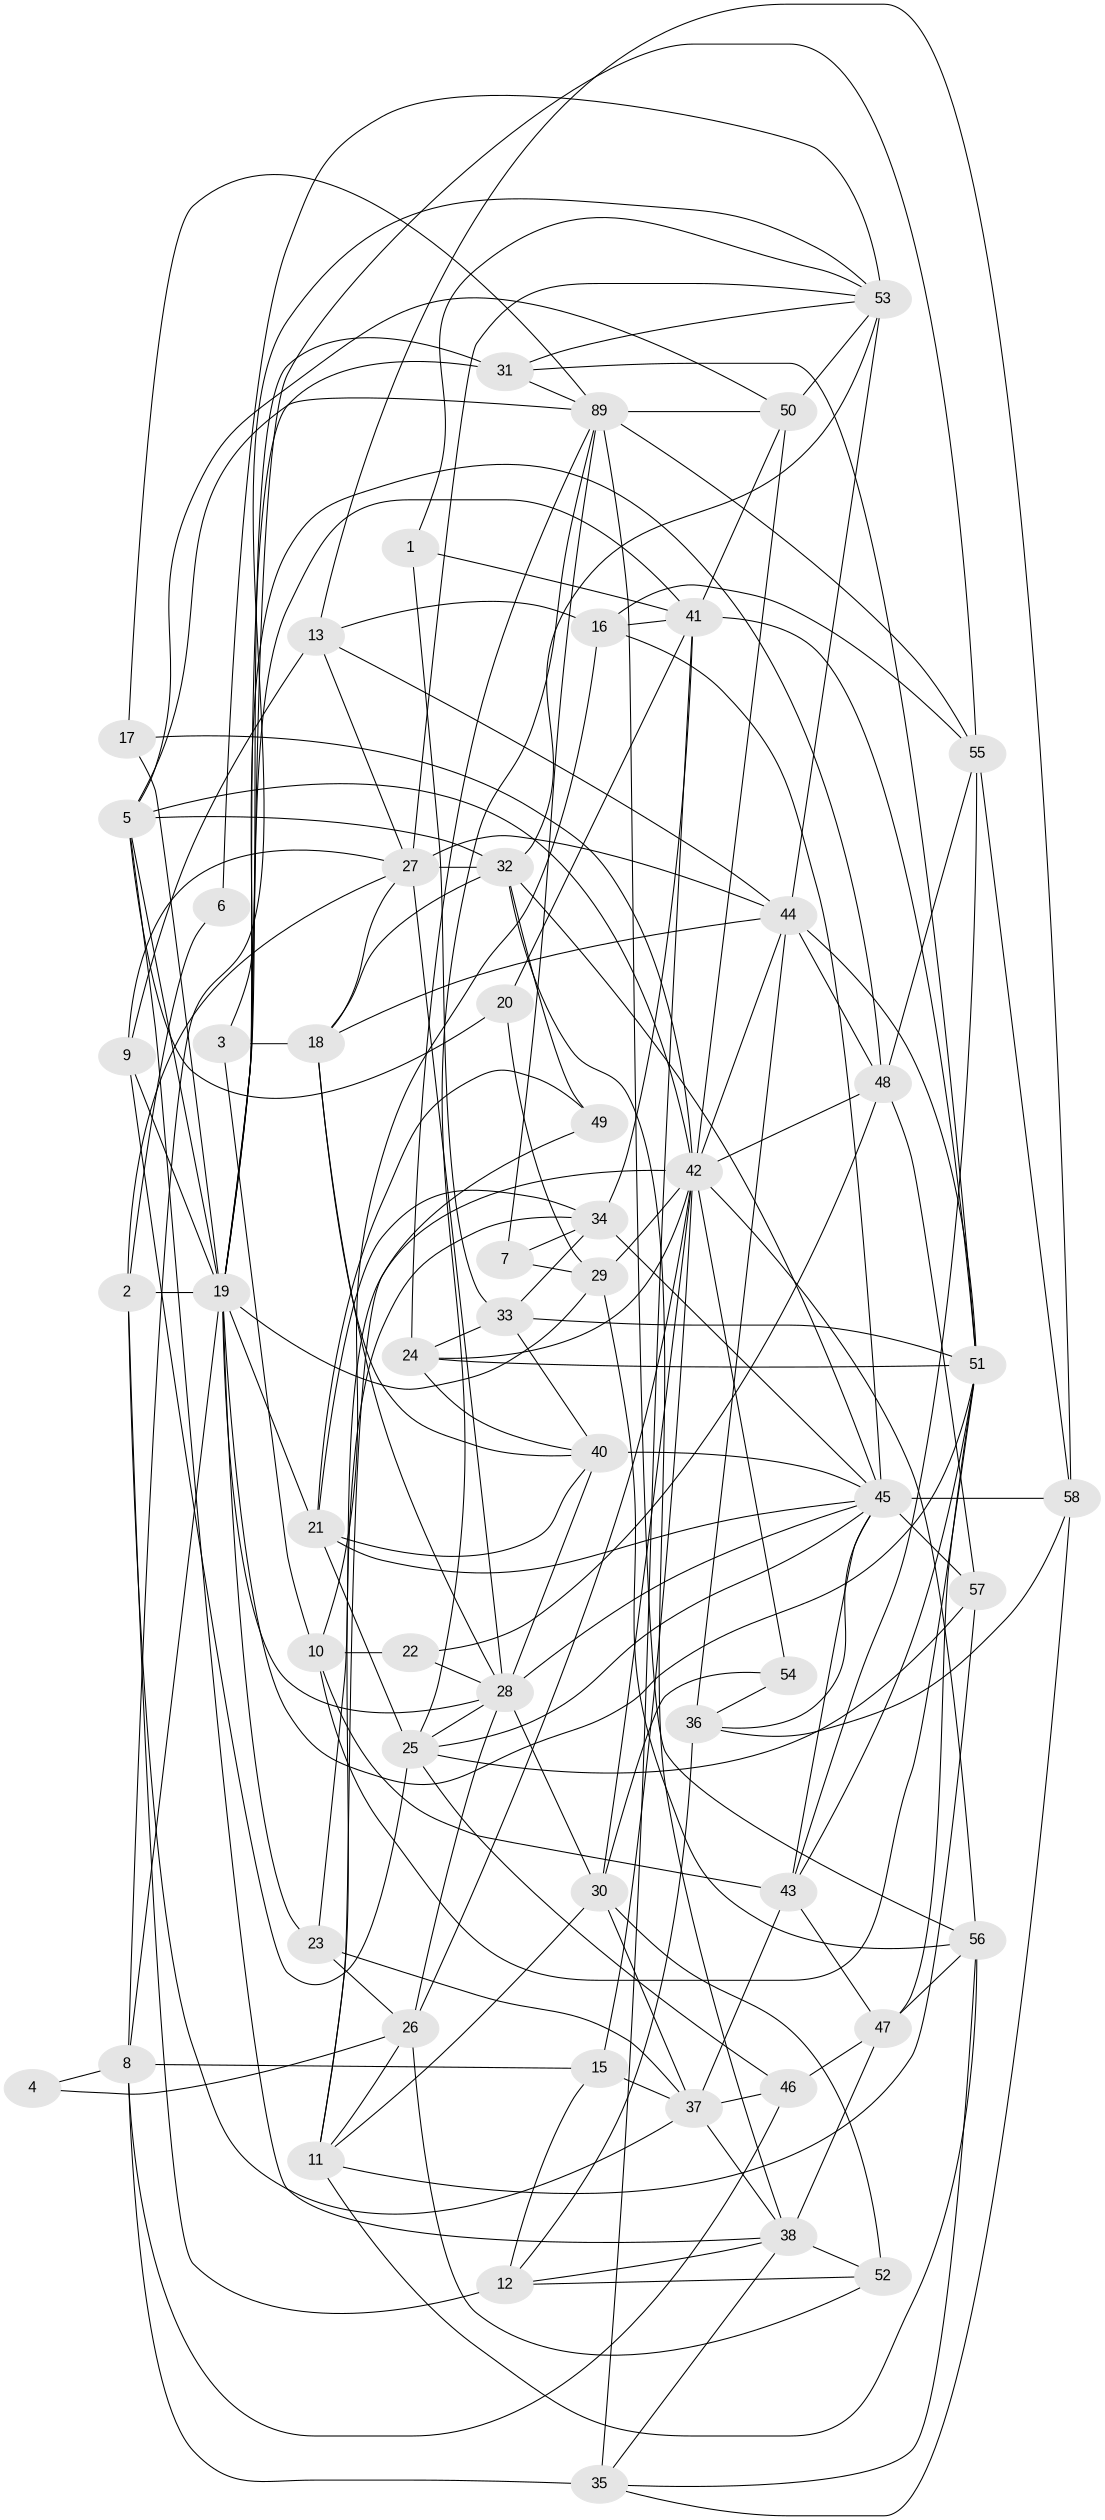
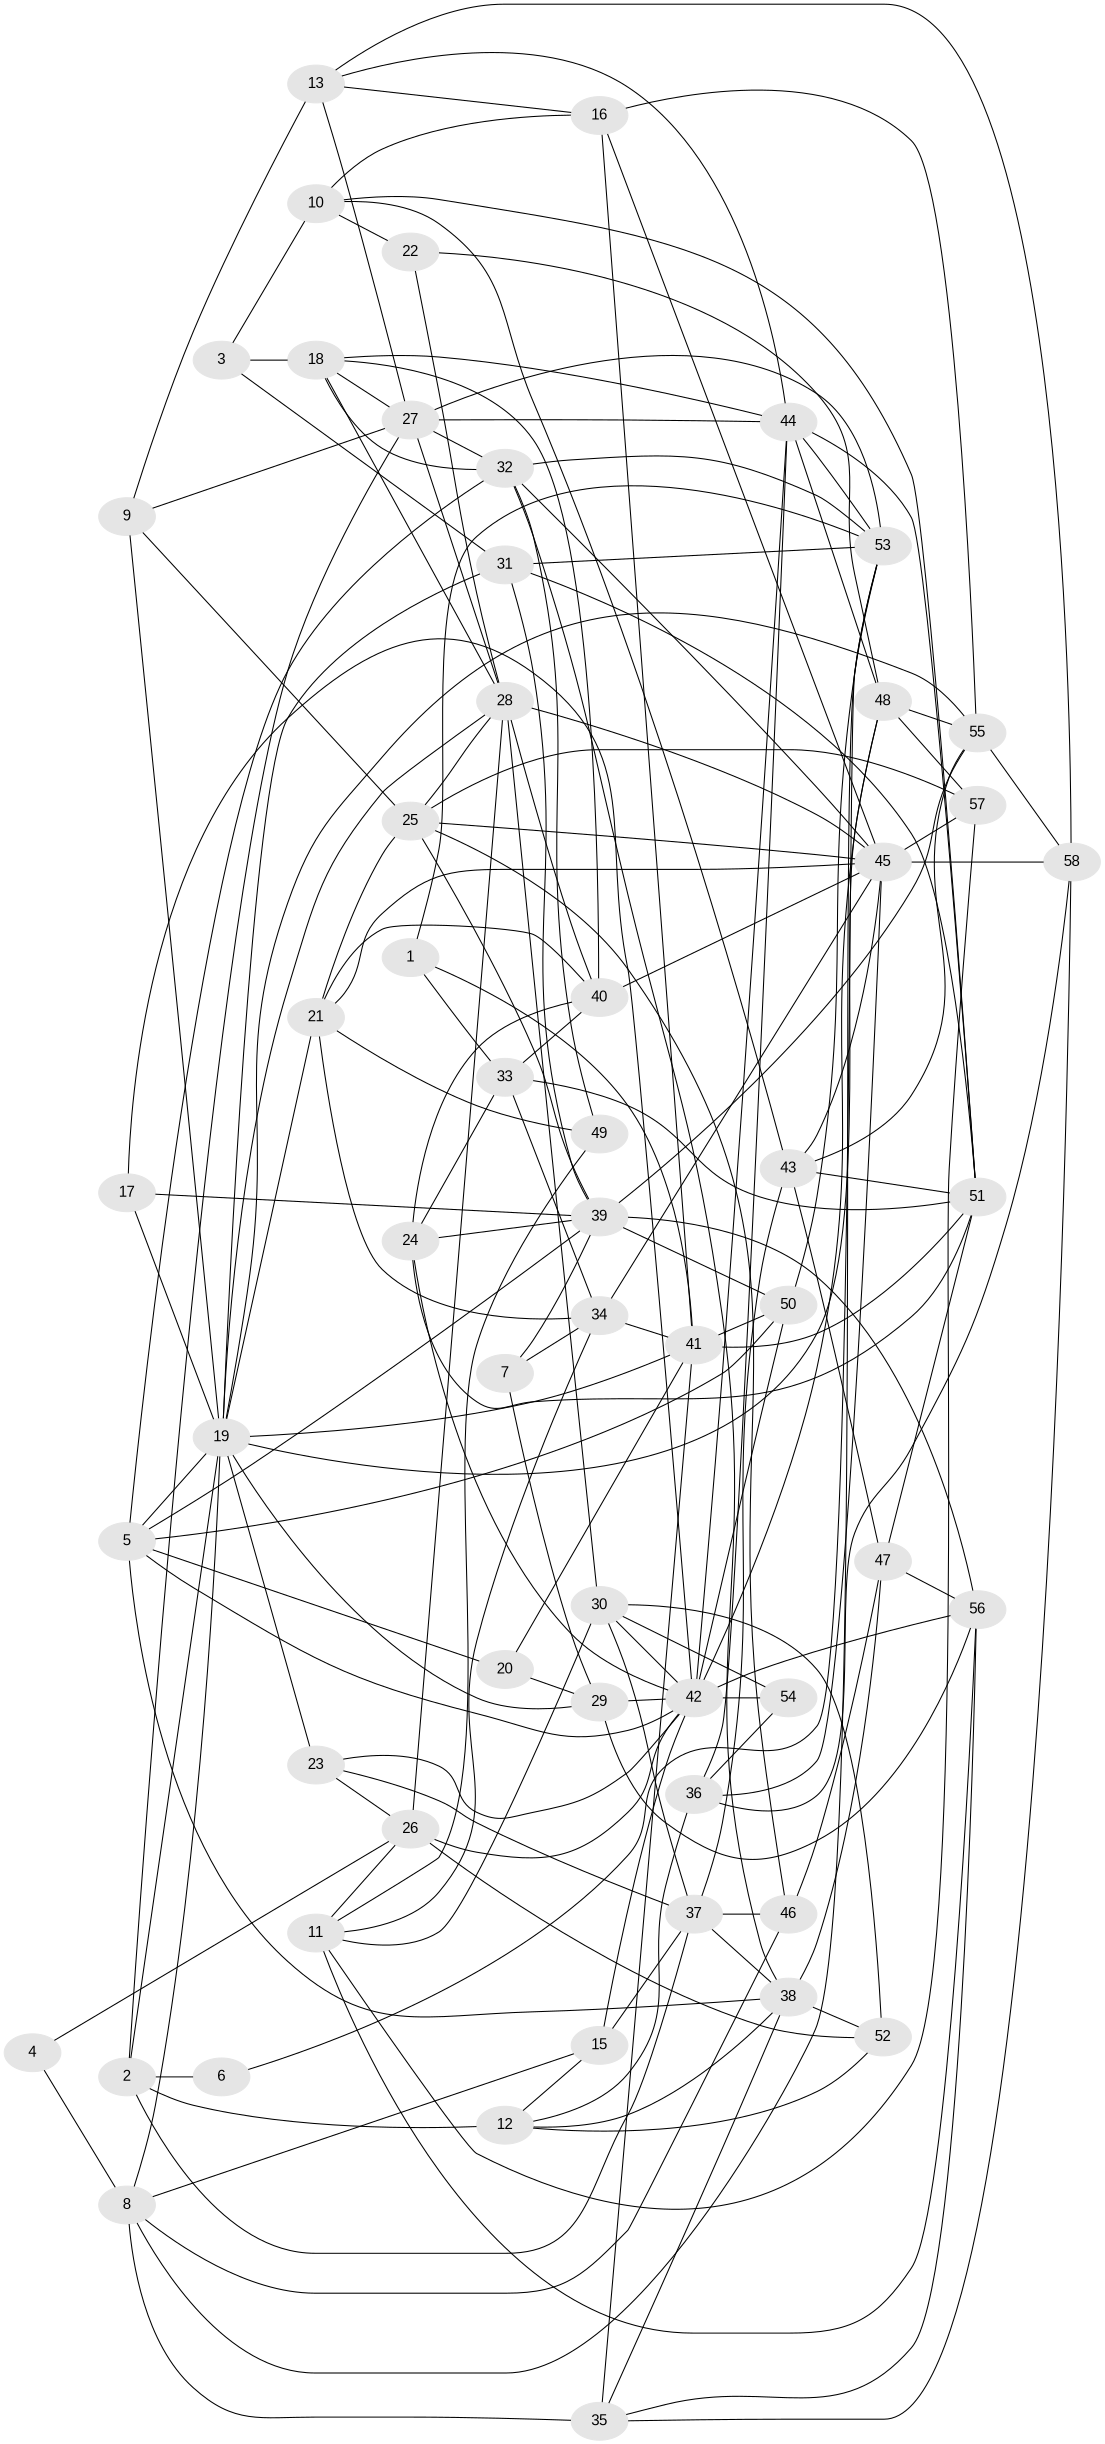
node "89": label "89" -> "39"
edge "19" -- "51": removed
